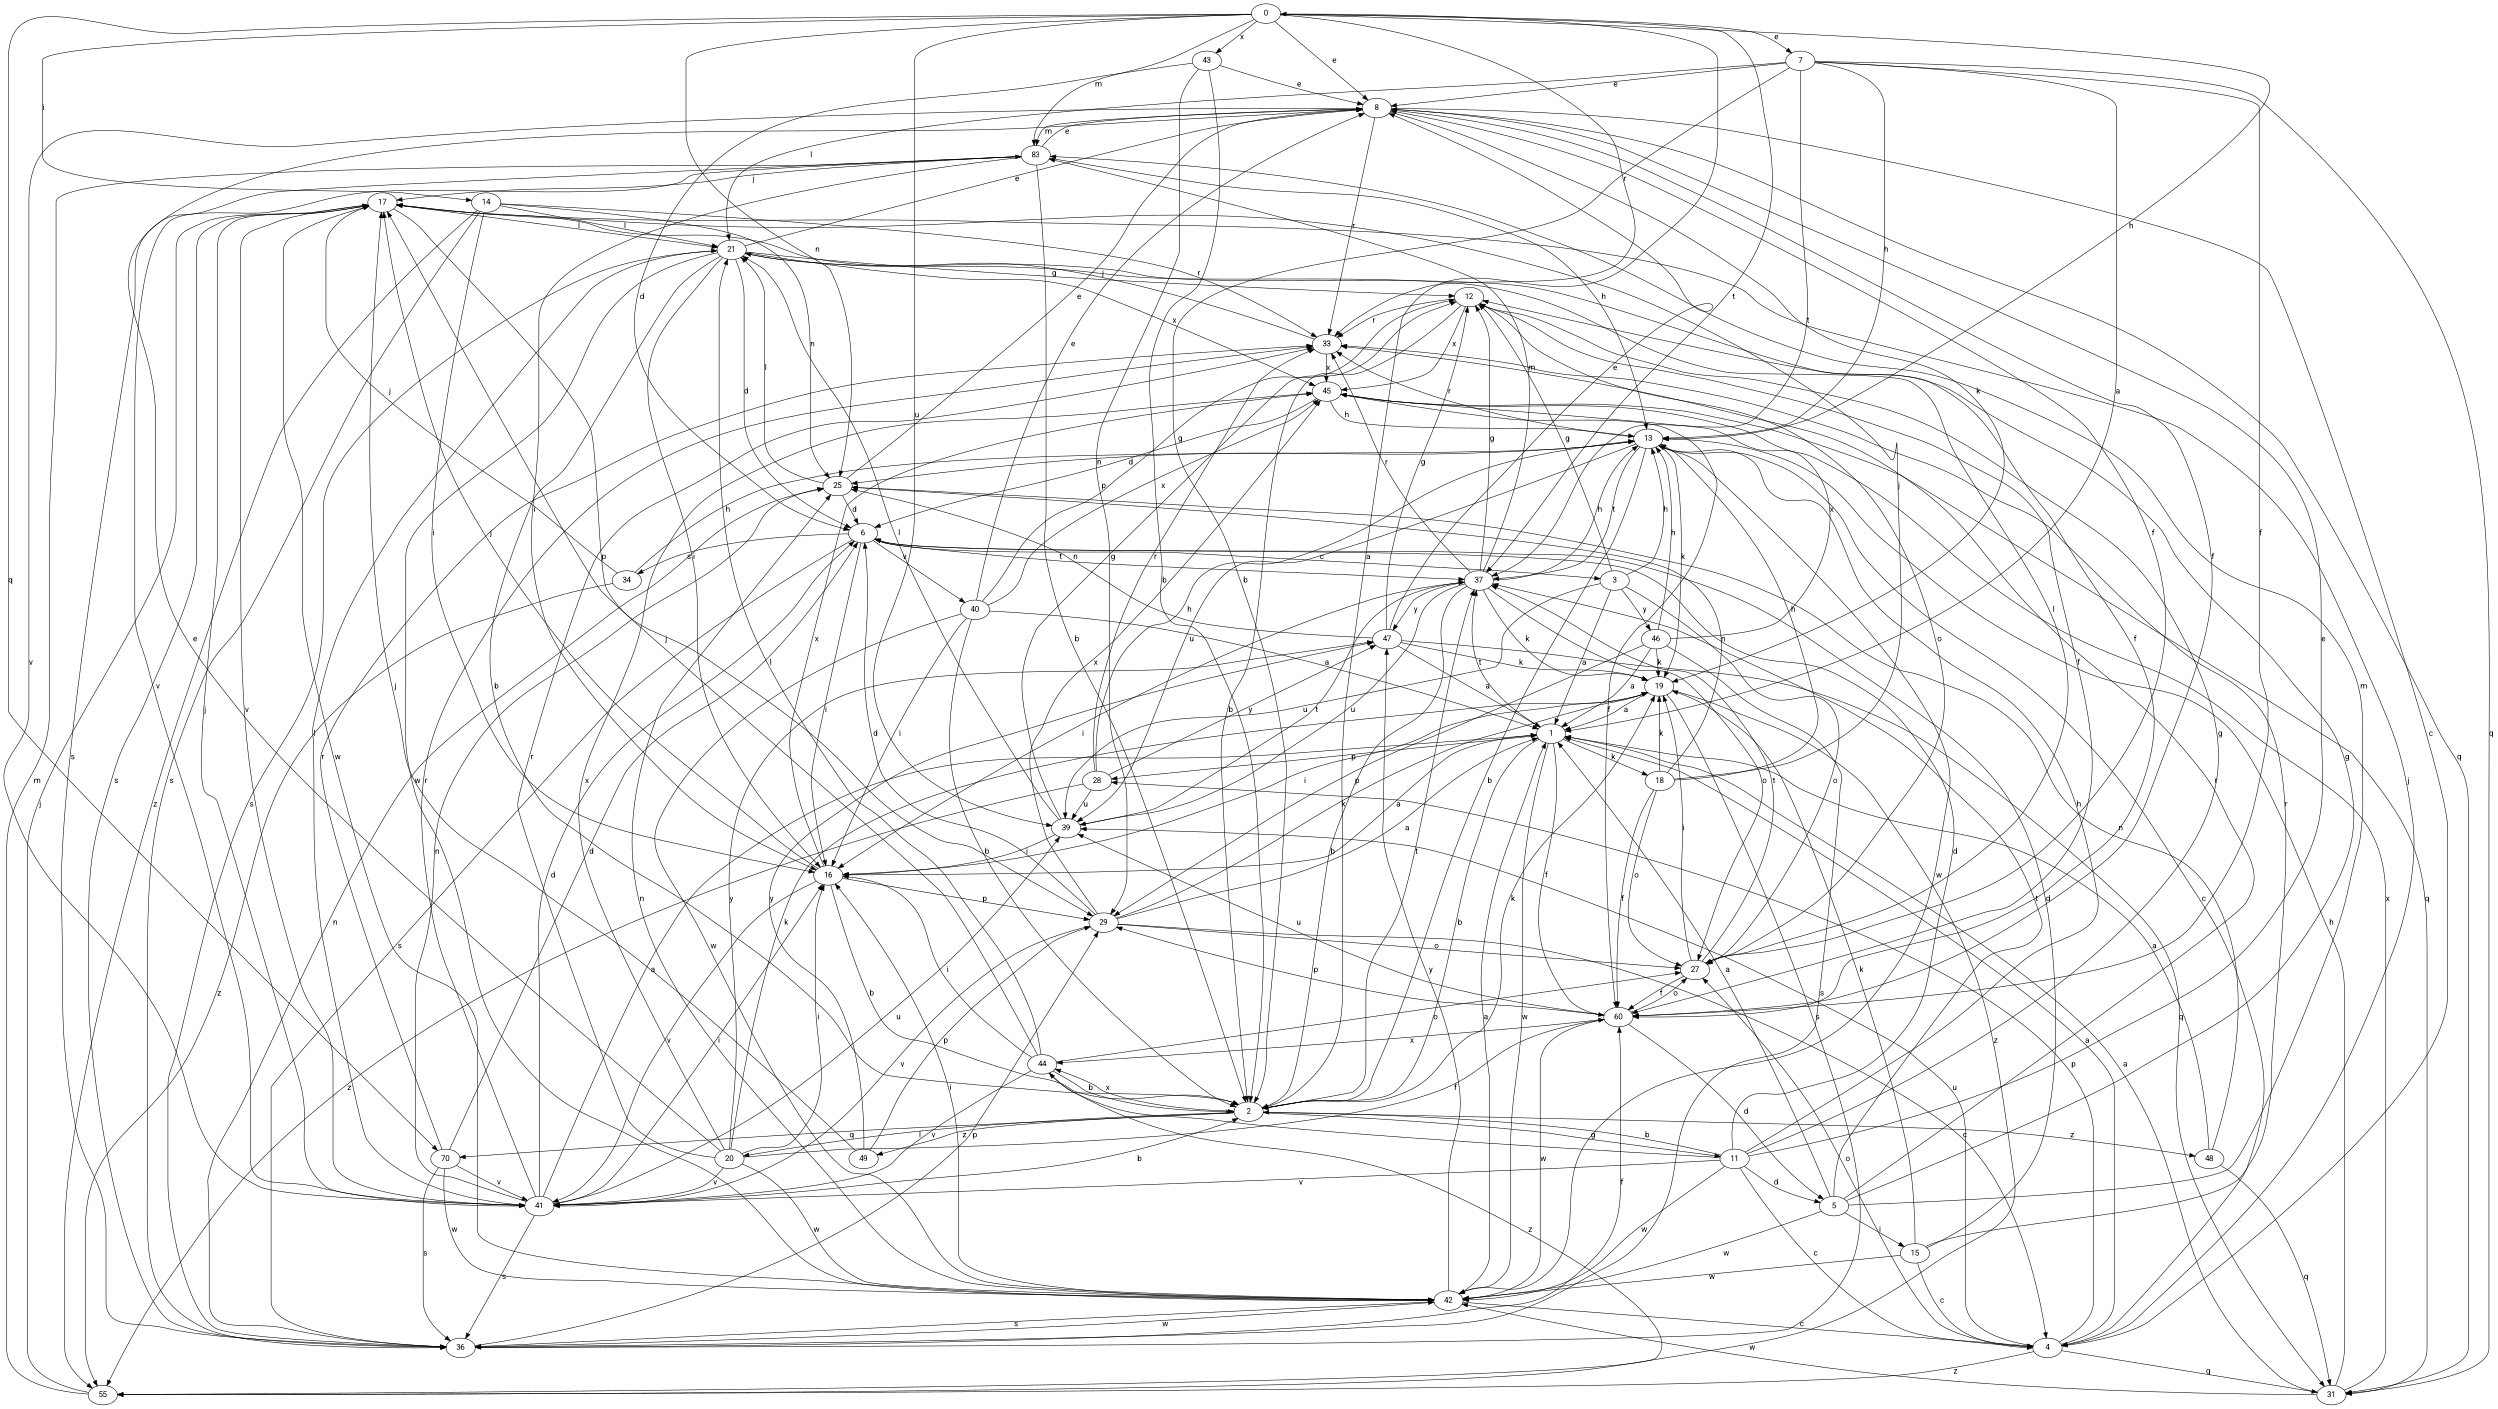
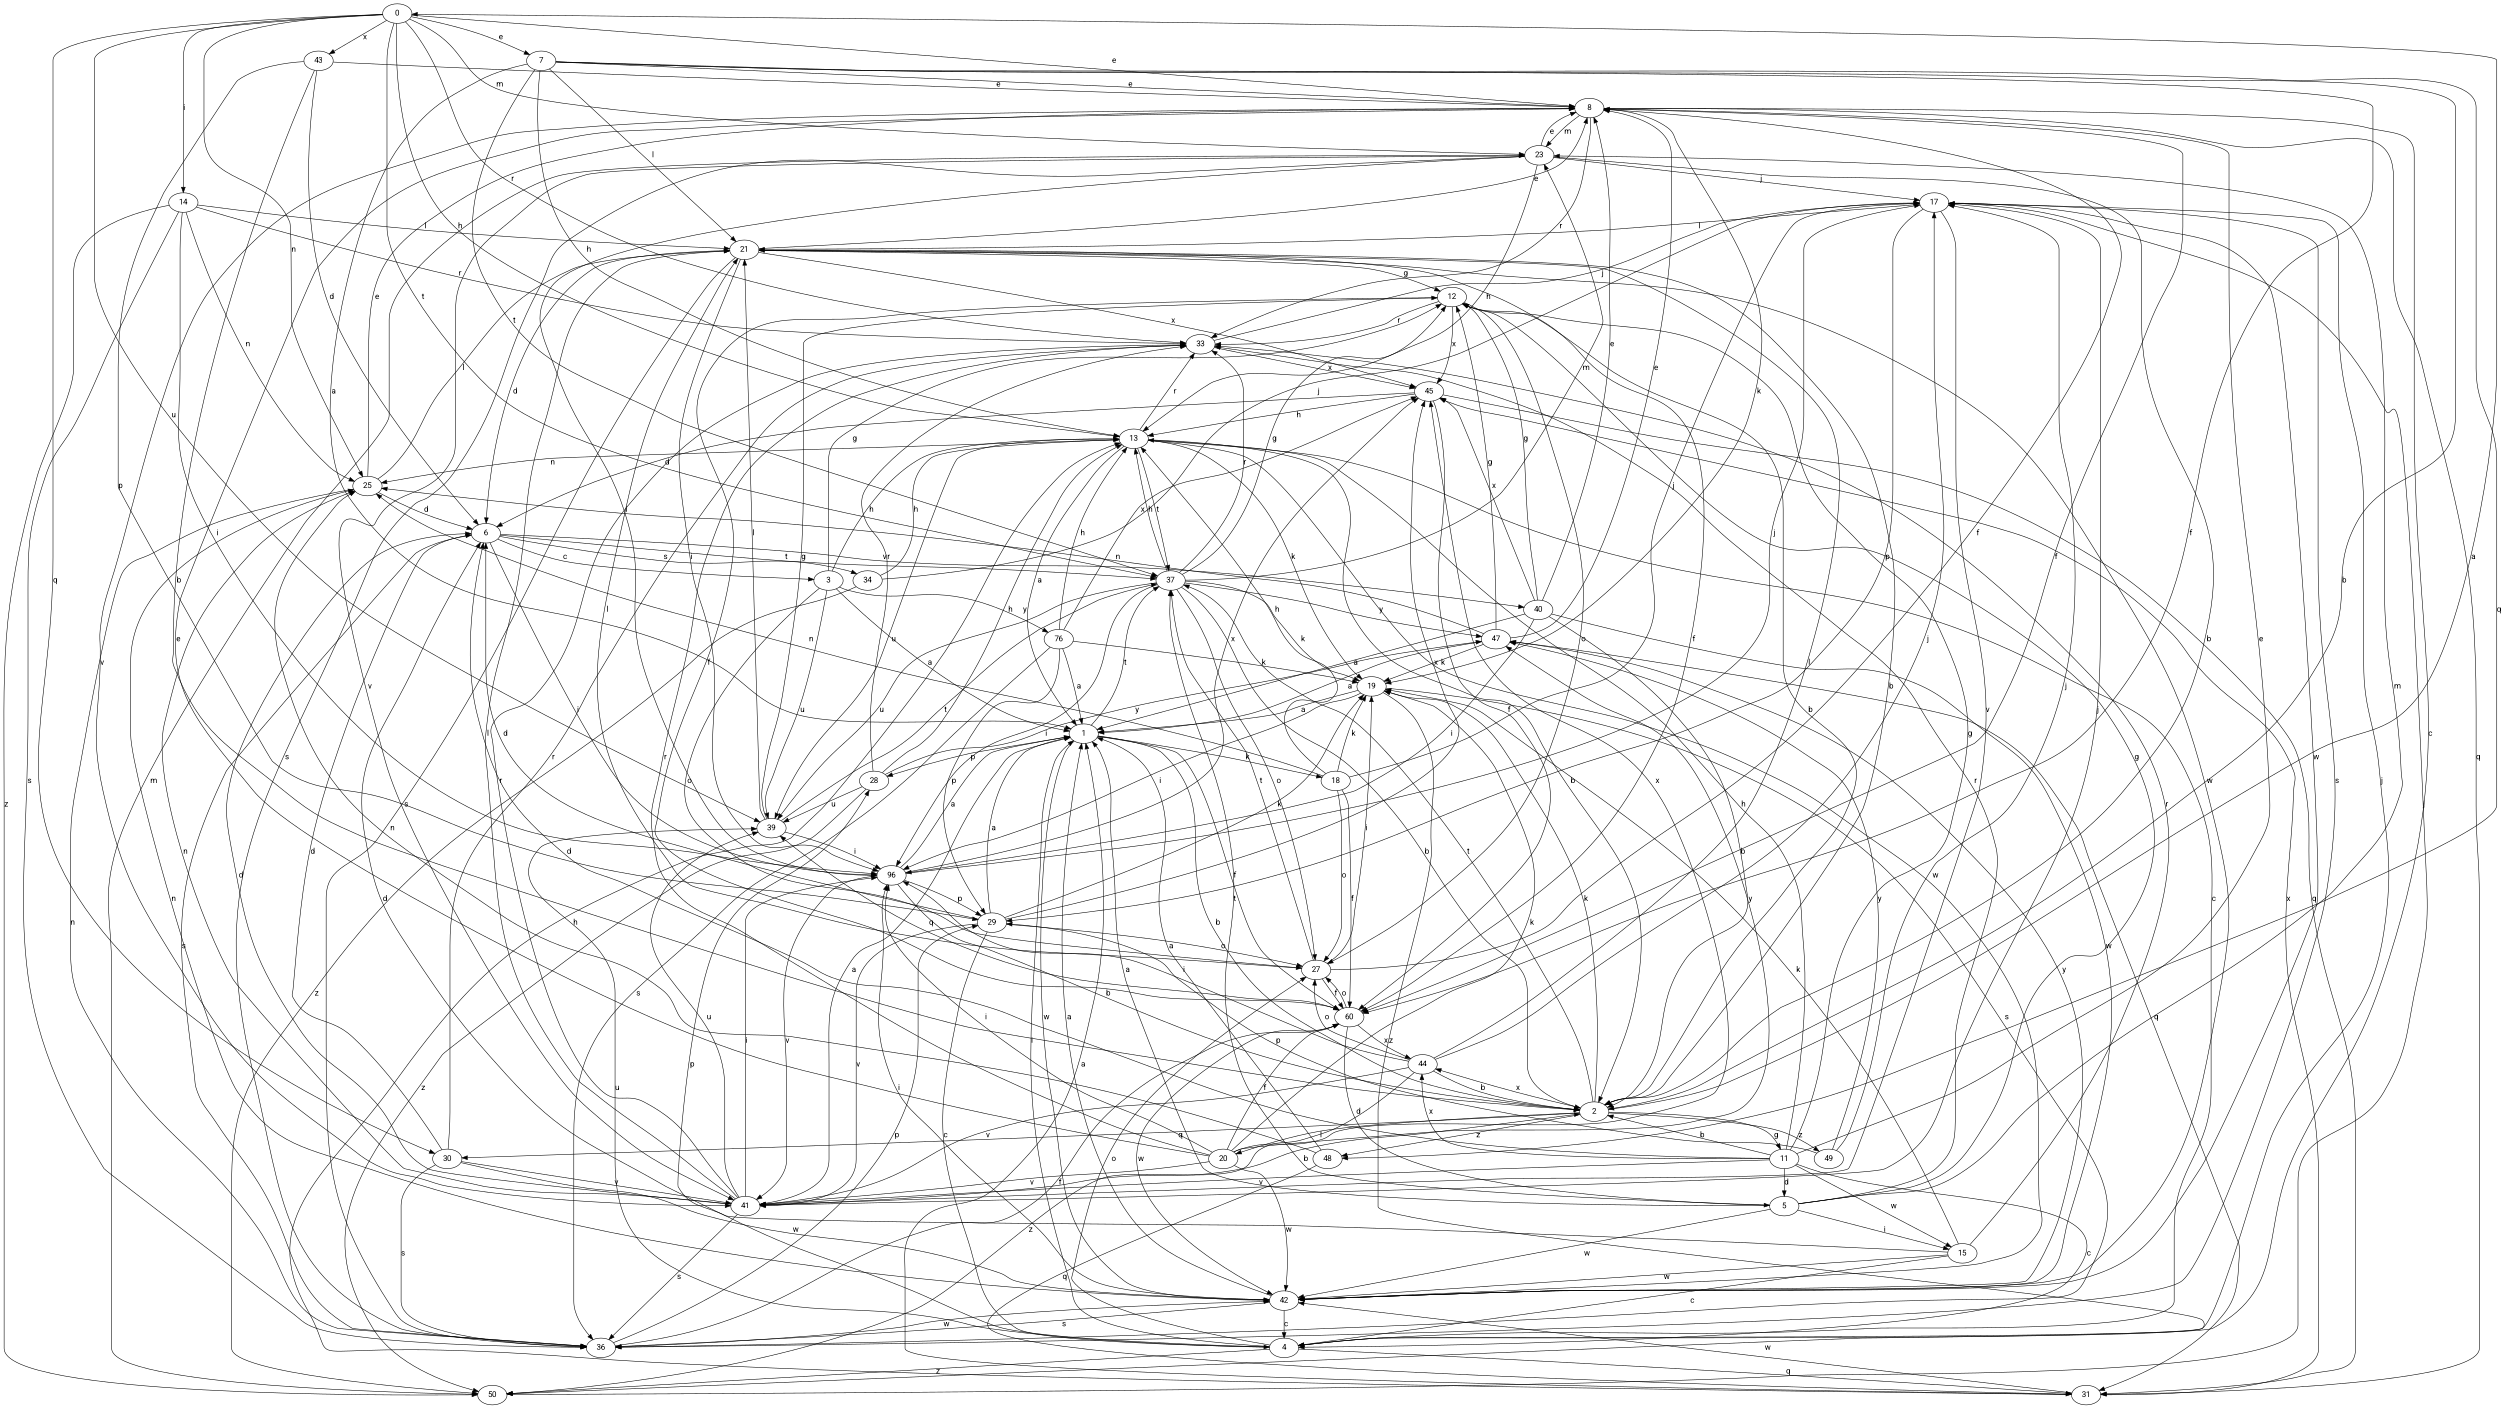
node "83": label "83" -> "23"
edge "7" -> "31": now "7" -> "48"
edge "13" -> "1": added, label "a"
node "46": label "46" -> "76"
node "16": label "16" -> "96"
edge "36" -> "25": reversed
edge "60" -> "39": label "u" -> "q"
edge "60" -> "29": removed, label "p"
edge "4" -> "1": label "a" -> "i"
node "70": label "70" -> "30"
edge "11" -> "42": now "11" -> "15"
node "55": label "55" -> "50"
